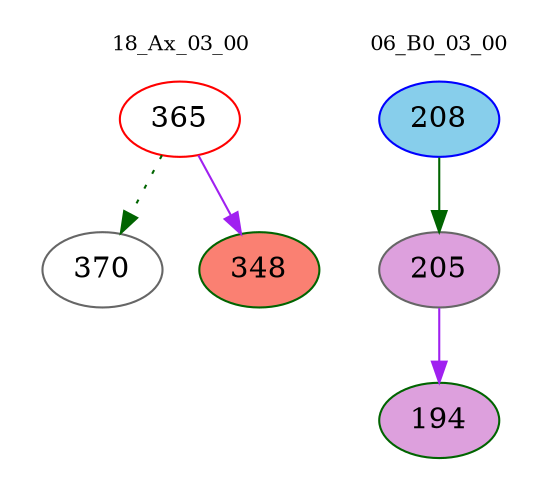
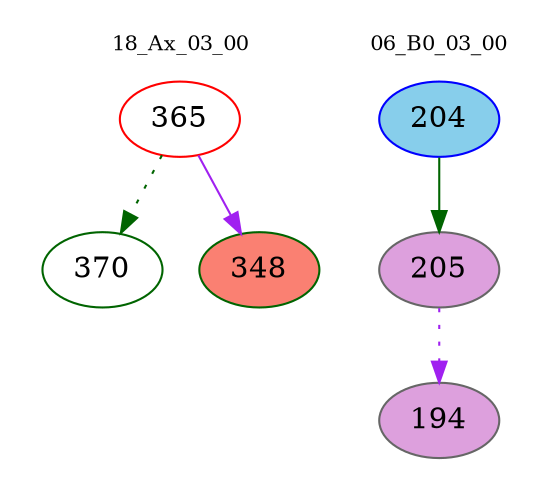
node "208": label "208" -> "204"
node "370": color gray40 -> darkgreen
edge "205" -> "194": style solid -> dotted
node "194": color darkgreen -> gray40
